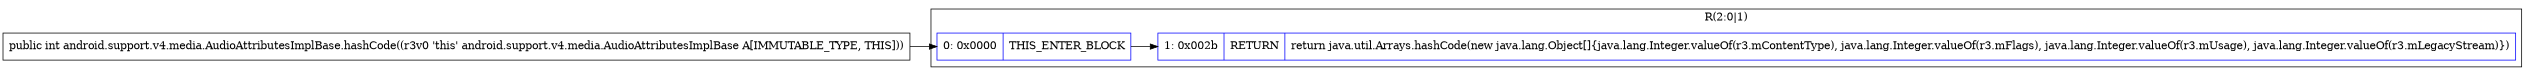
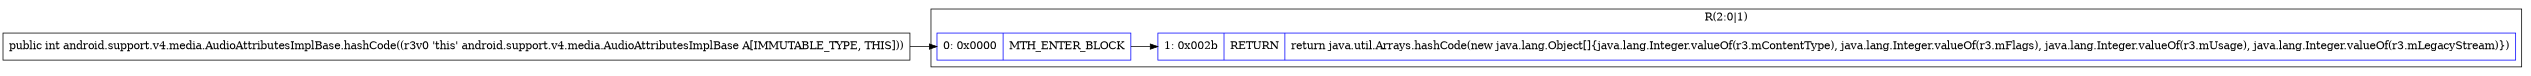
node "0: 0x0000": text "THIS_ENTER_BLOCK" -> "MTH_ENTER_BLOCK"
